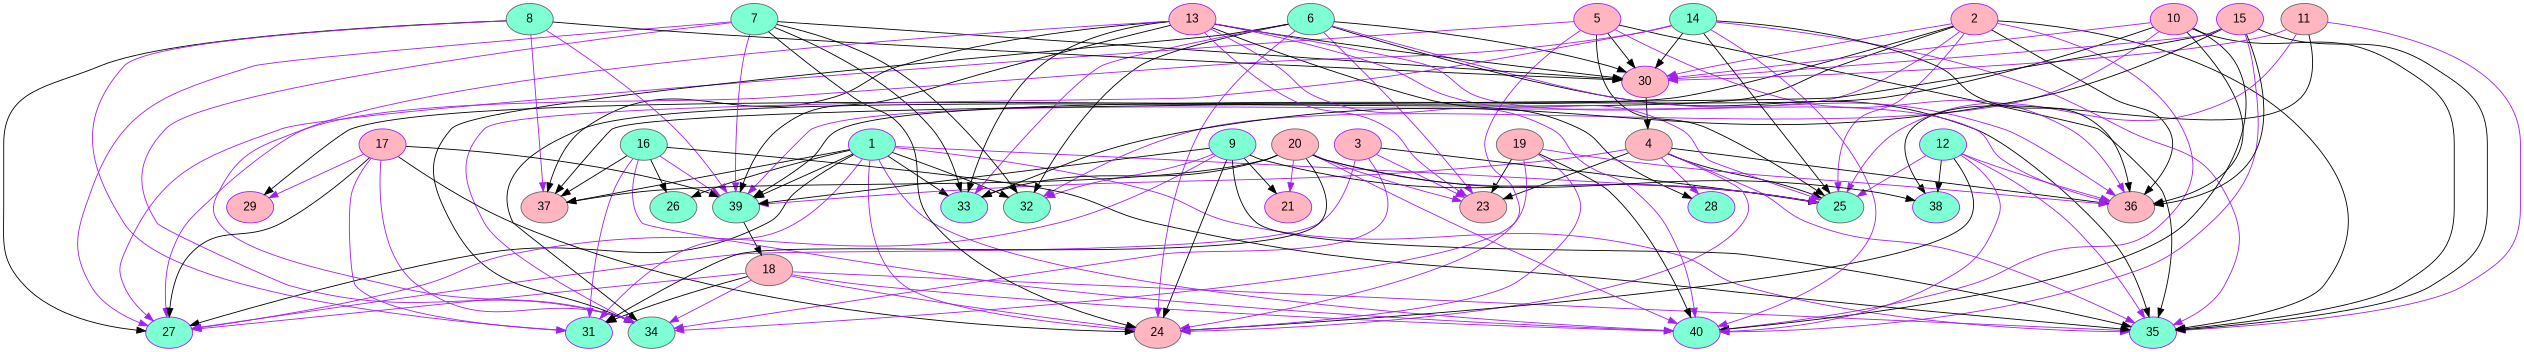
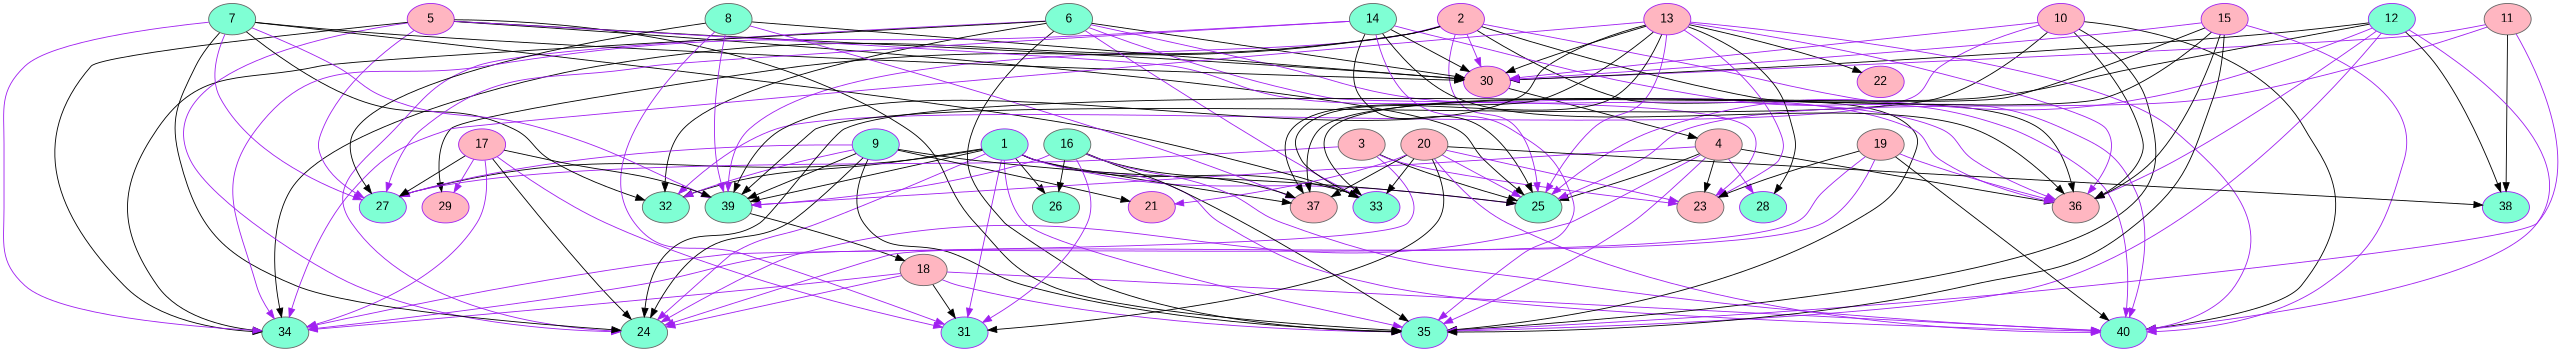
edge "12" -> "30": added
node "22": added
edge "5" -> "34": added
node "3": color purple -> gray40
edge "18" -> "27": removed
node "24": fillcolor lightpink -> aquamarine
